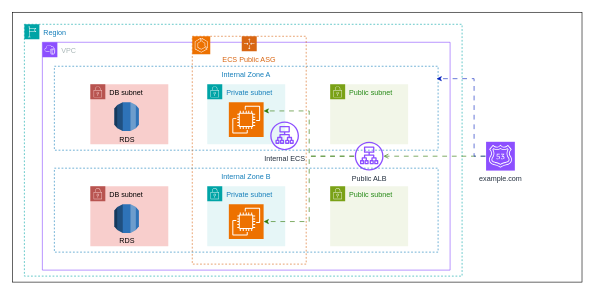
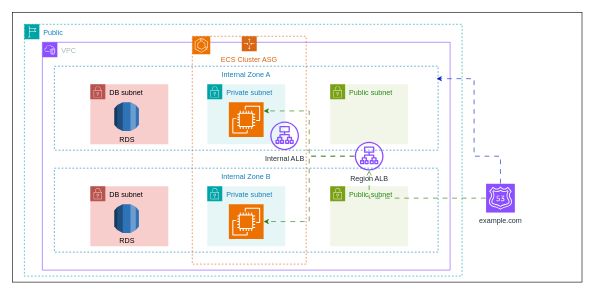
node "Region": label "Region" -> "Public"
node "ECS Public ASG": label "ECS Public ASG" -> "ECS Cluster ASG"
node "example.com": moved (501, 156) -> (501, 198)
node "Internal ECS": label "Internal ECS" -> "Internal ALB"
node "Public ALB": label "Public ALB" -> "Region ALB"
